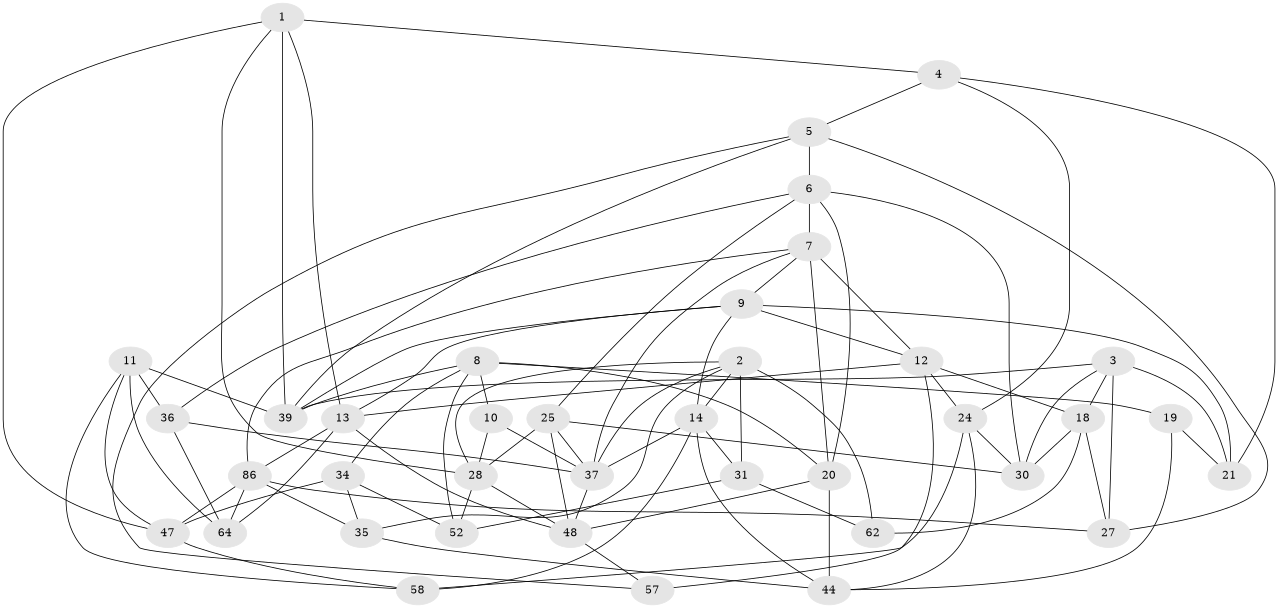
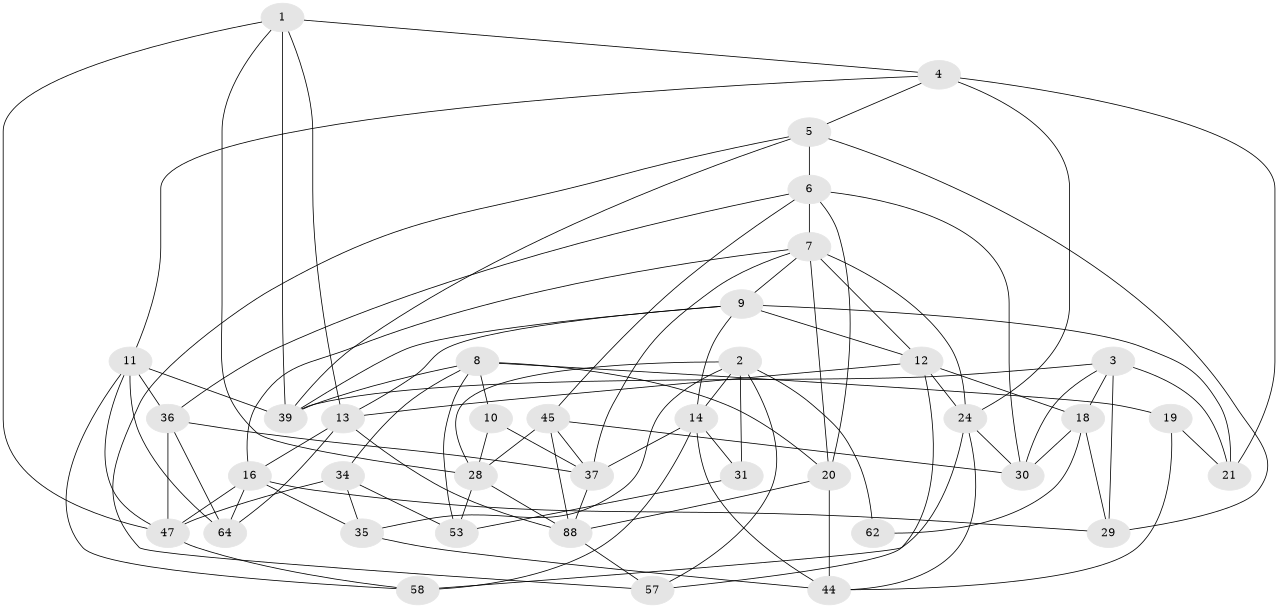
edge "4" -- "11": added
edge "7" -- "24": added
edge "2" -- "37": now "2" -- "57"
node "25": label "25" -> "45"
edge "36" -- "47": added
node "86": label "86" -> "16"
edge "31" -- "62": removed
node "52": label "52" -> "53"
node "48": label "48" -> "88"
node "27": label "27" -> "29"
